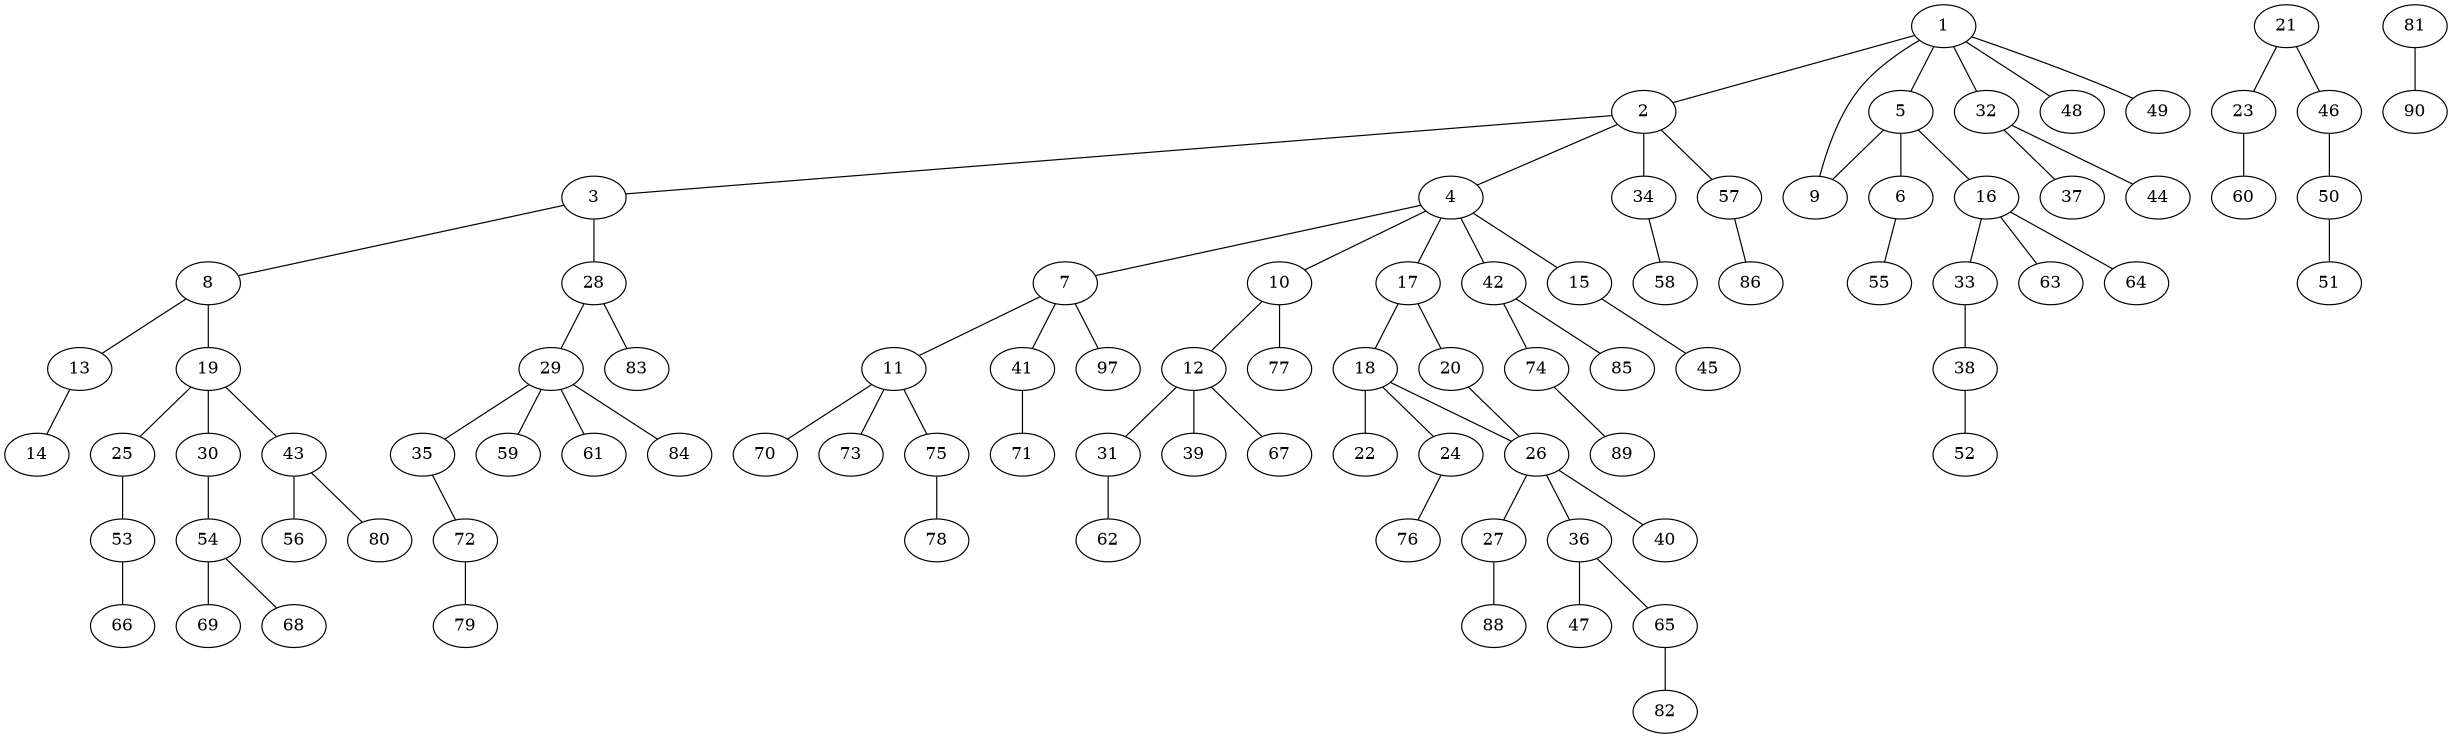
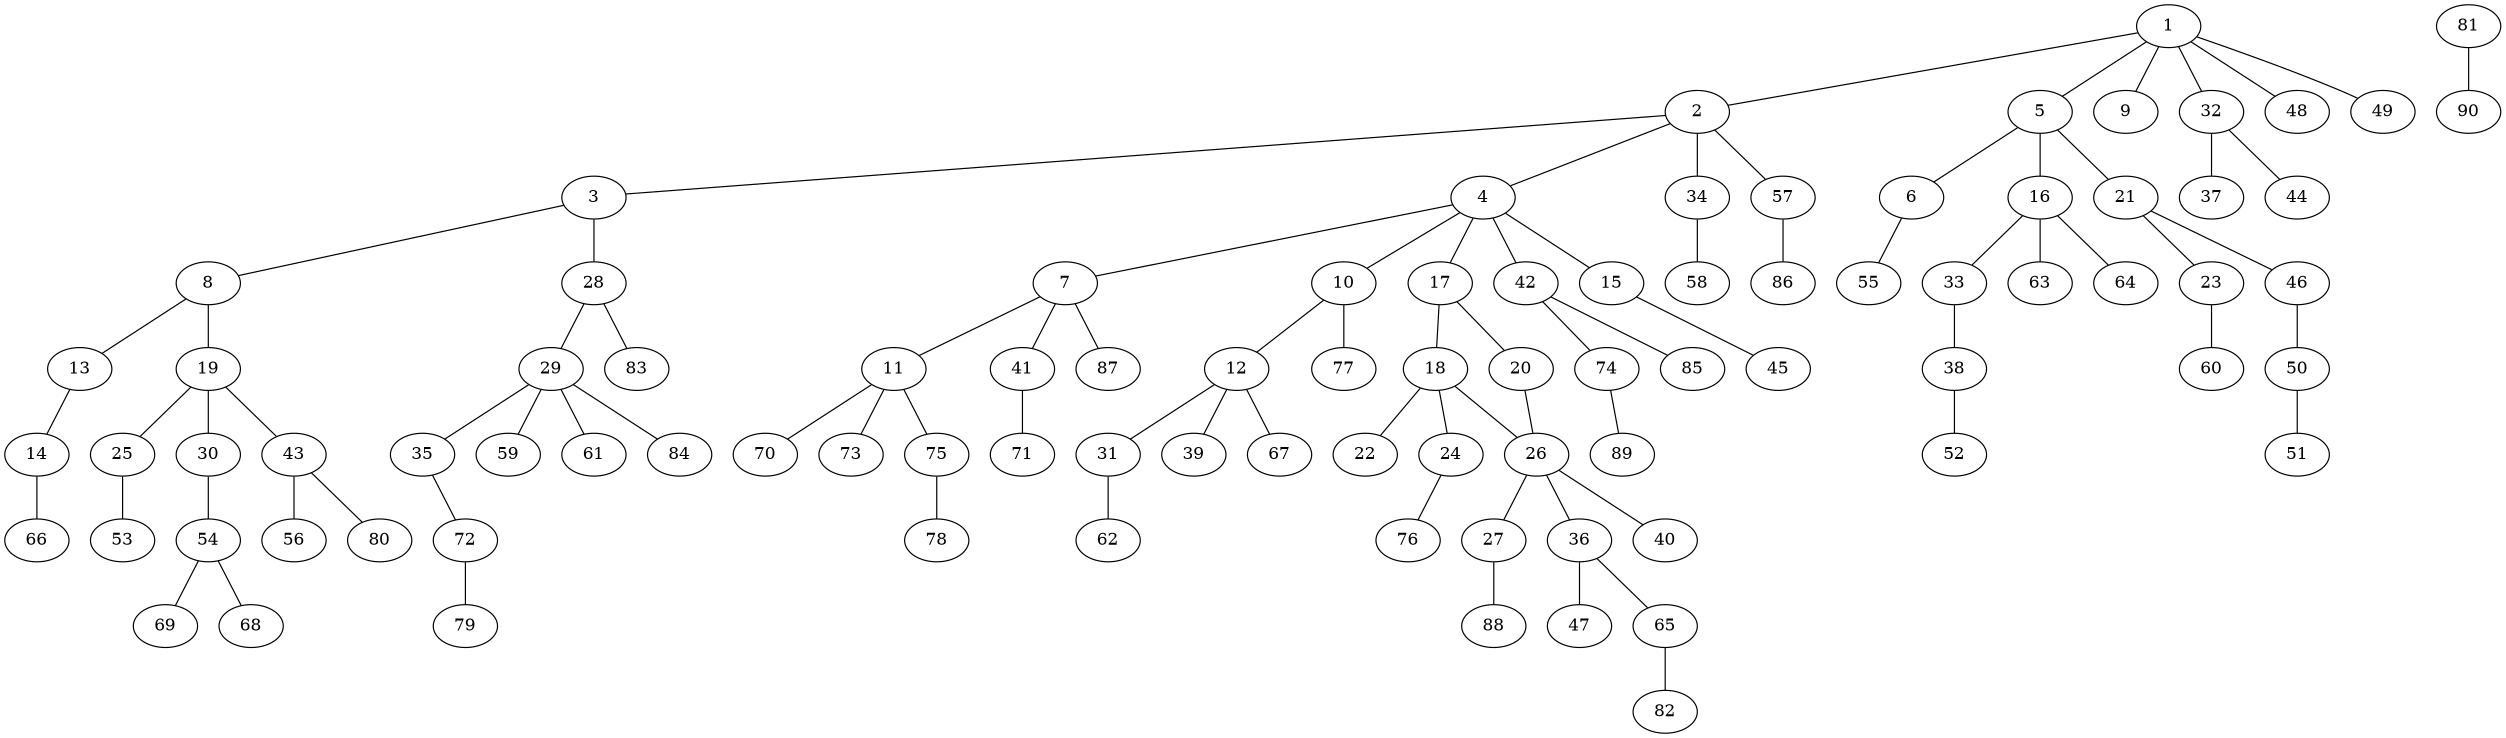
edge "5" -- "9": now "5" -- "21"
node "97": label "97" -> "87"
edge "53" -- "66": now "14" -- "66"
